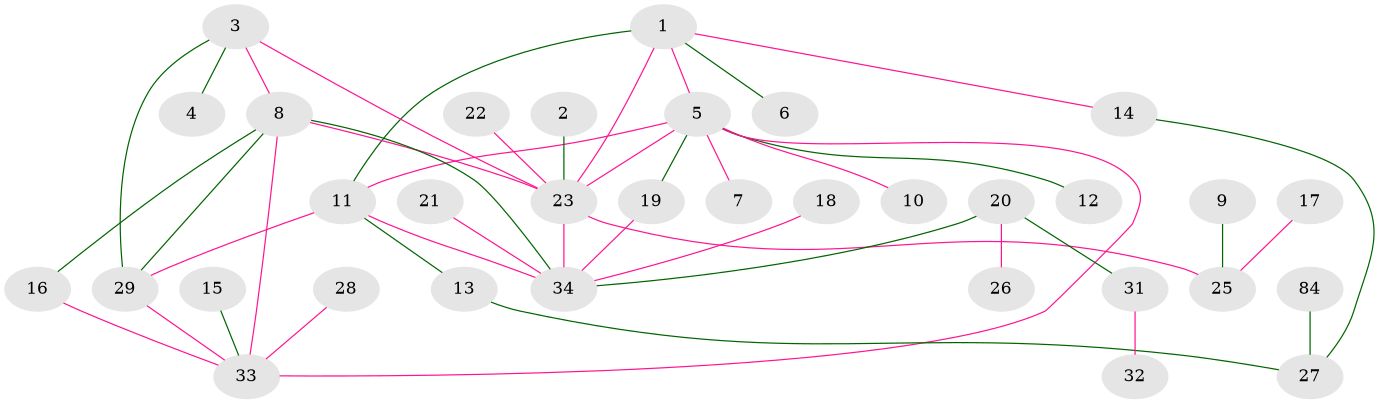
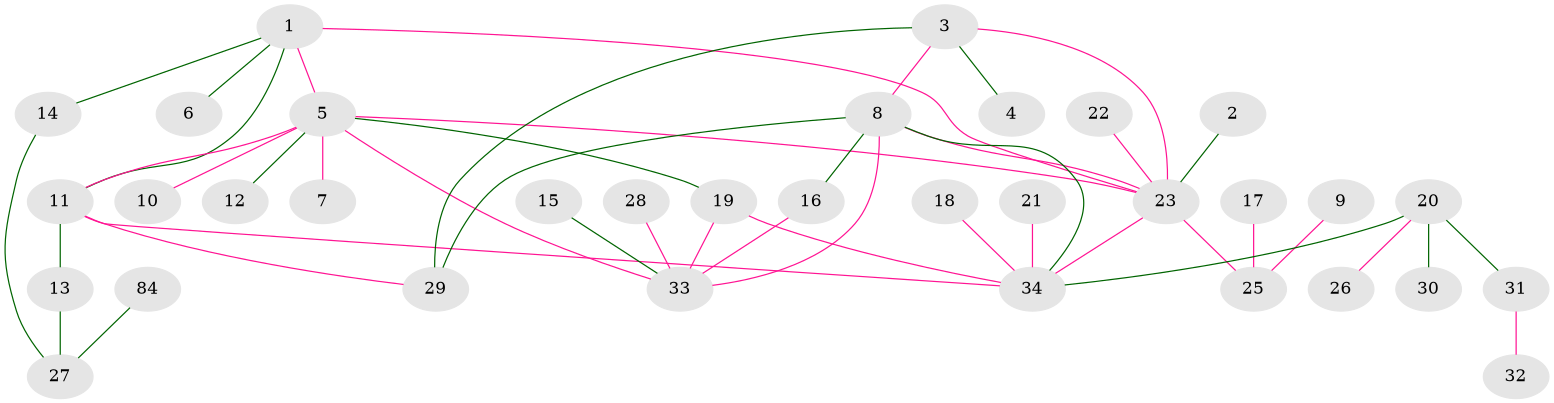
edge "1" -- "14": color deeppink -> darkgreen
edge "9" -- "25": color darkgreen -> deeppink
node "30": added
edge "29" -- "33": now "19" -- "33"
